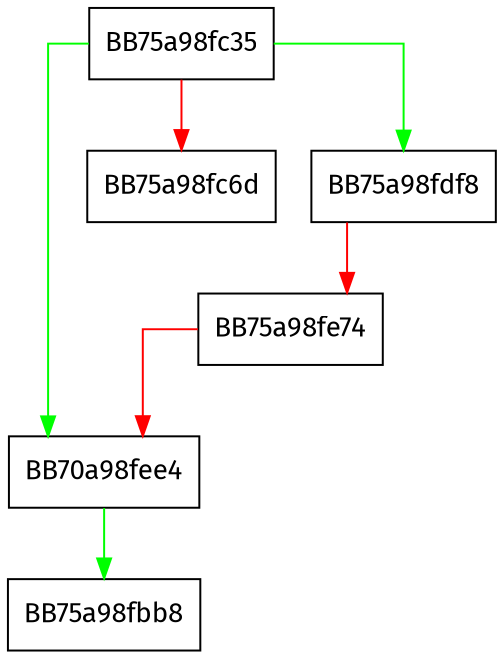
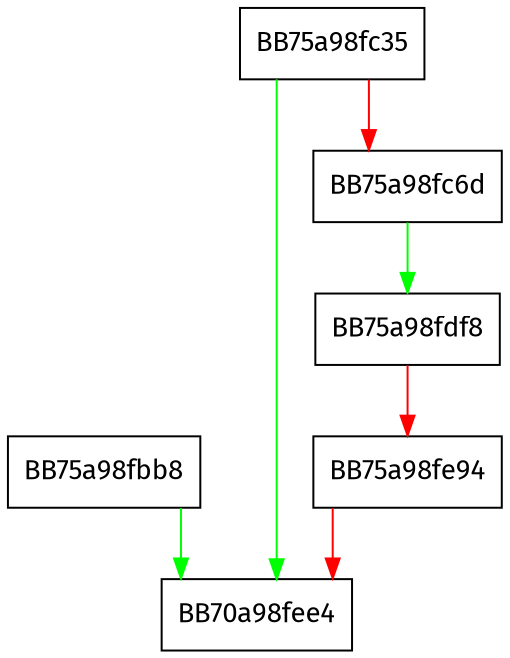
edge "BB75a98fc35" -> "BB75a98fdf8": now "BB75a98fc6d" -> "BB75a98fdf8"
node "BB75a98fe74": label "BB75a98fe74" -> "BB75a98fe94"
edge "BB70a98fee4" -> "BB75a98fbb8": reversed
